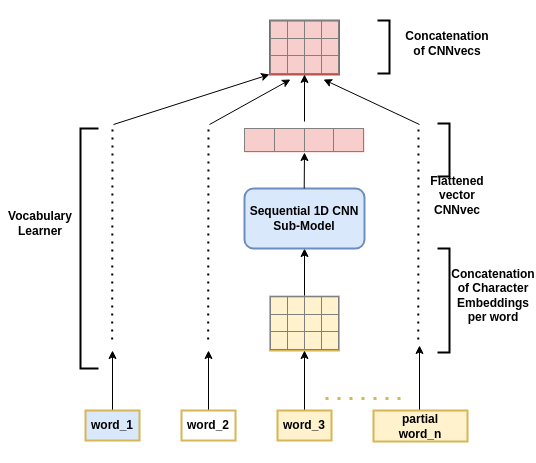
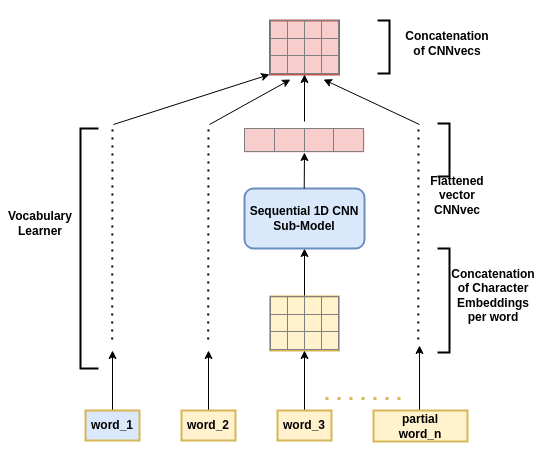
node "word_2": fillcolor #ffffff -> #fff2cc
